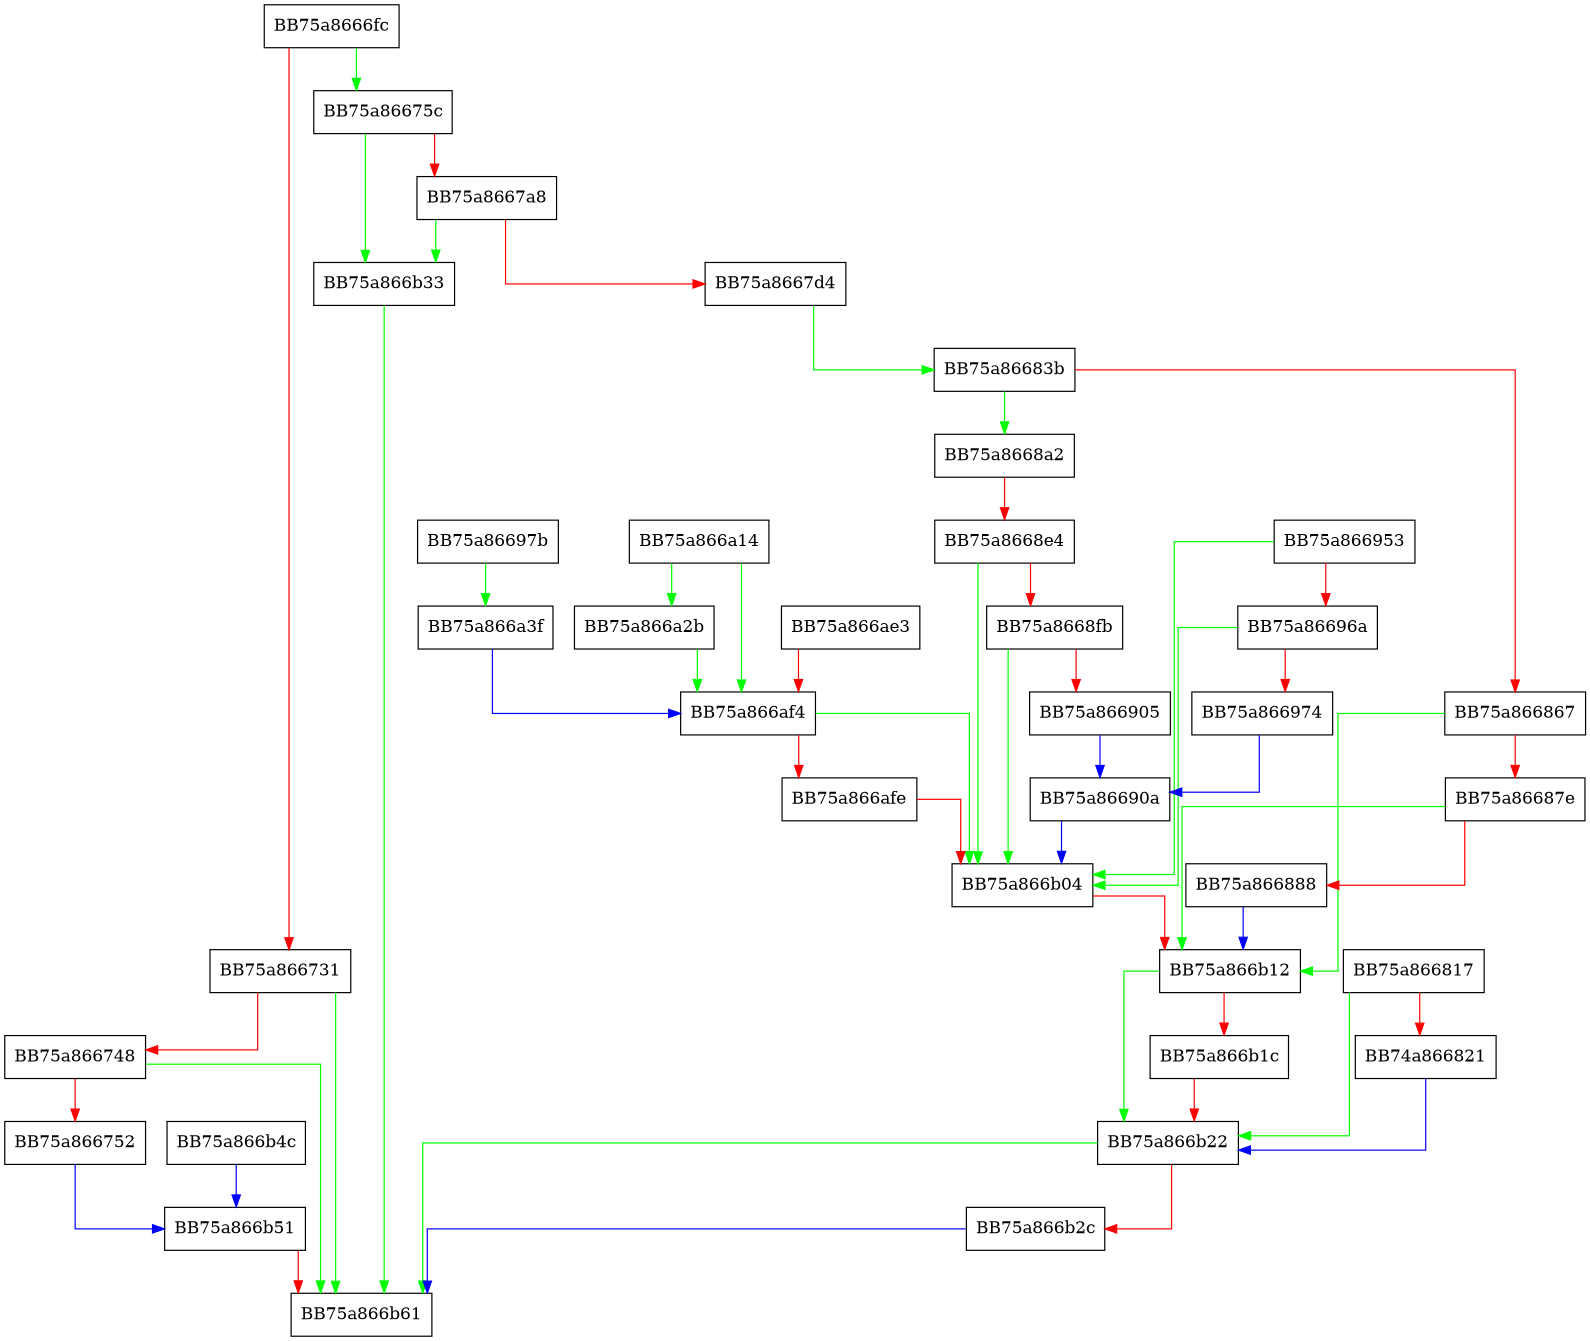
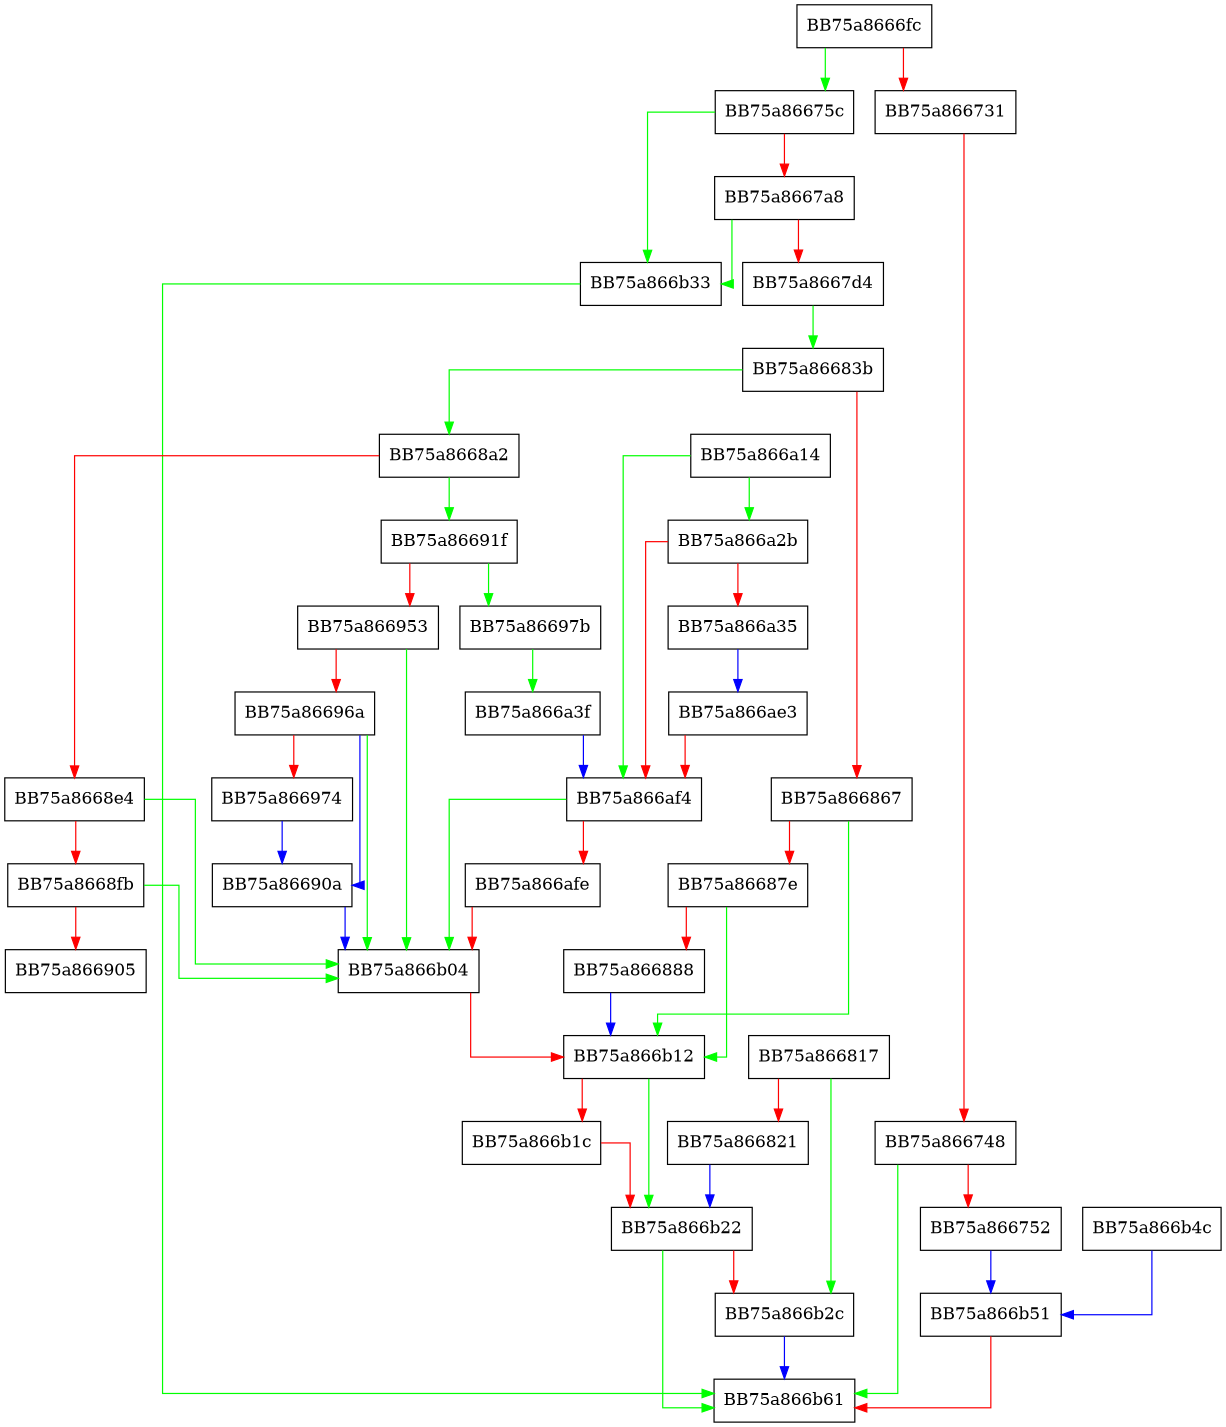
node "BB75a86691f": added
node "BB75a866a35": added
edge "BB75a866a2b" -> "BB75a866af4": color green -> red
edge "BB75a866905" -> "BB75a86690a": now "BB75a86696a" -> "BB75a86690a"
node "BB74a866821": label "BB74a866821" -> "BB75a866821"
edge "BB75a866817" -> "BB75a866b22": now "BB75a866817" -> "BB75a866b2c"
edge "BB75a866731" -> "BB75a866b61": removed
